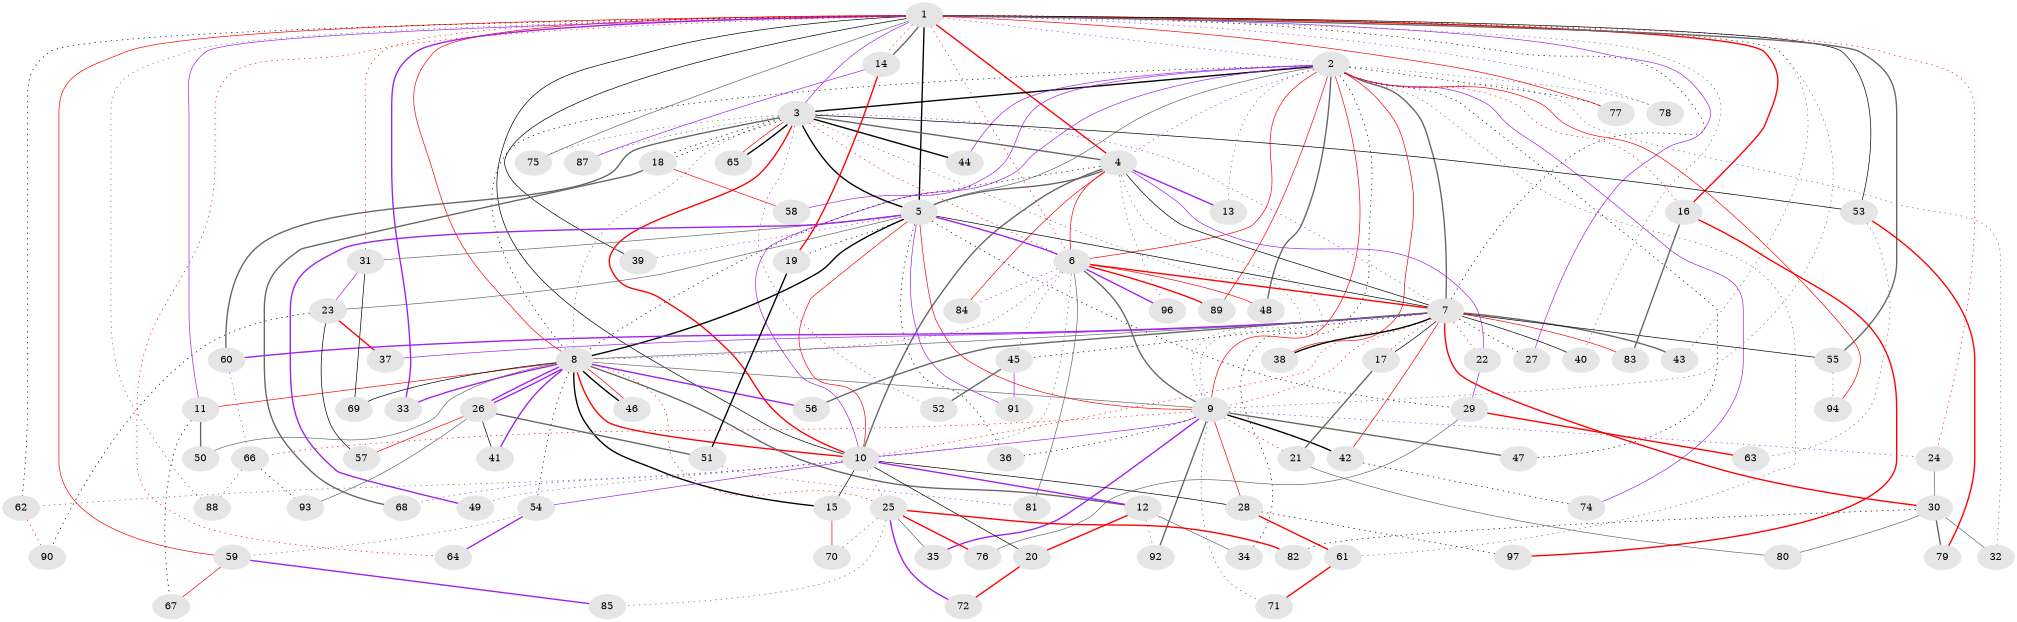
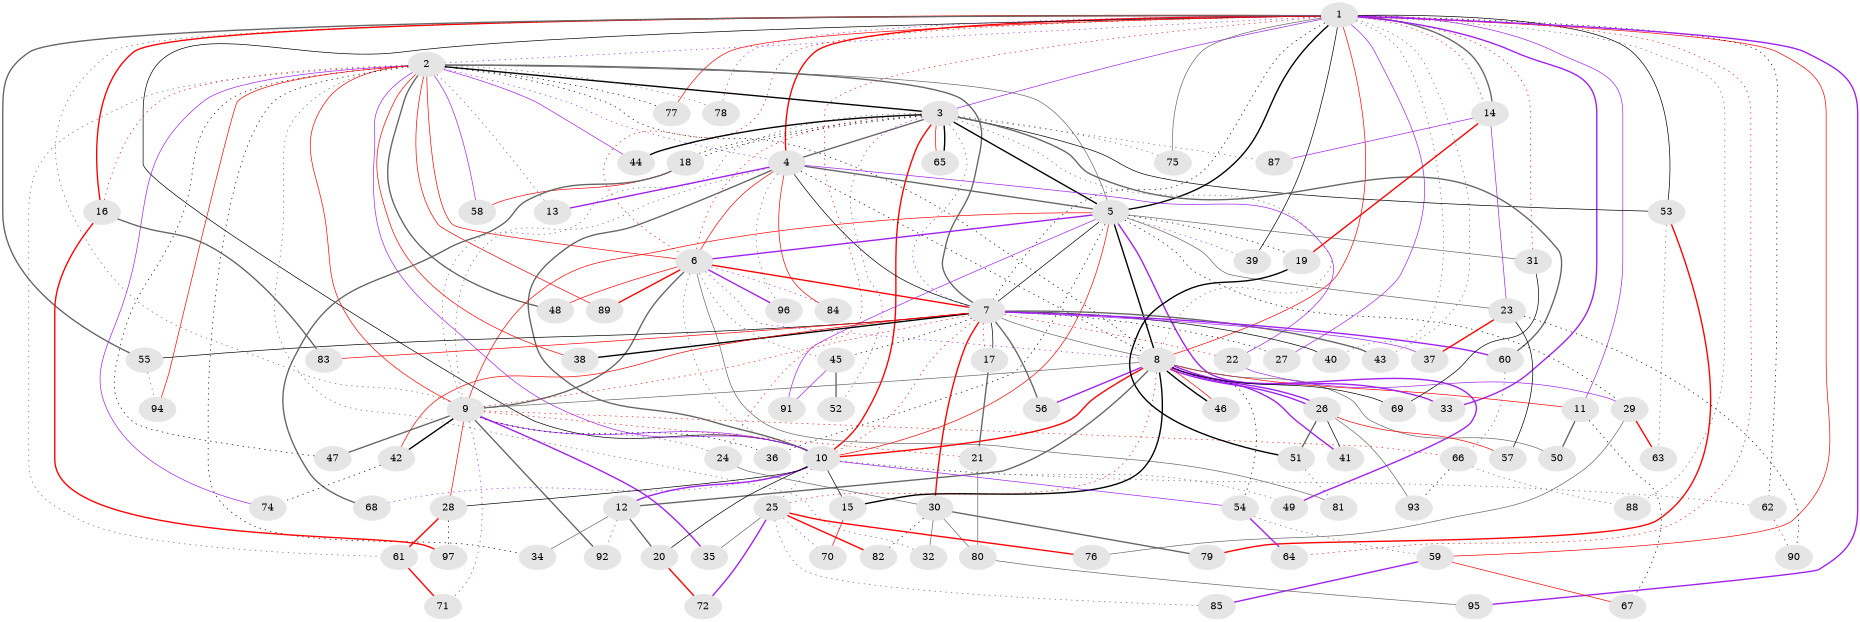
edge "31" -- "23": now "14" -- "23"
edge "12" -- "20": color red -> gray40
node "95": added
